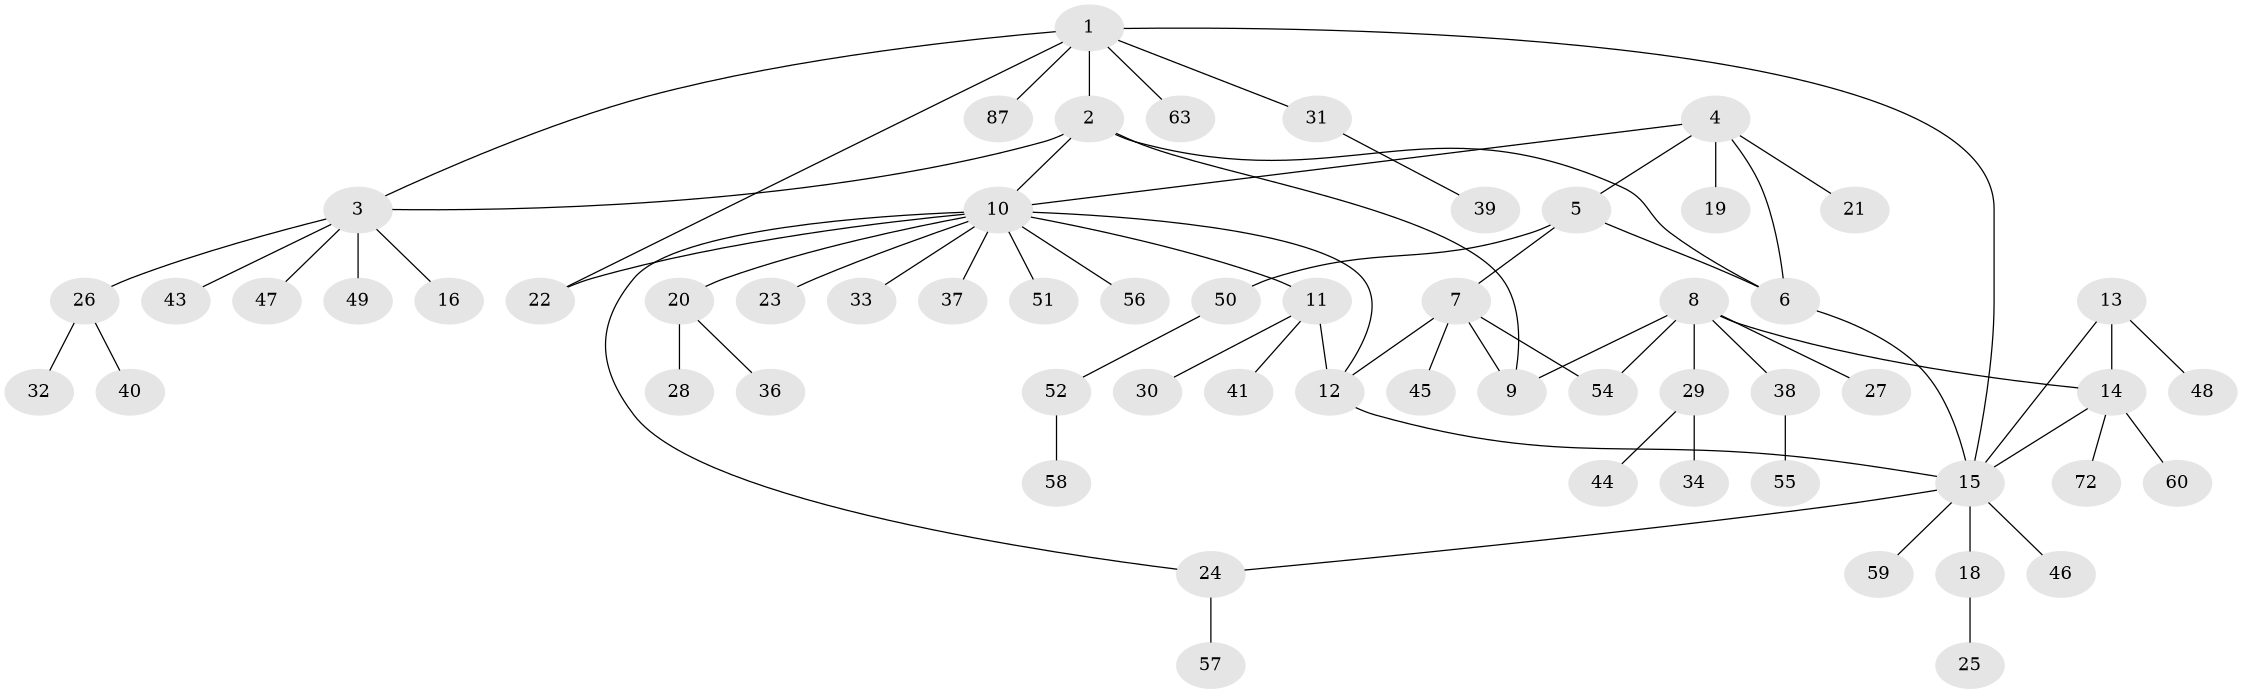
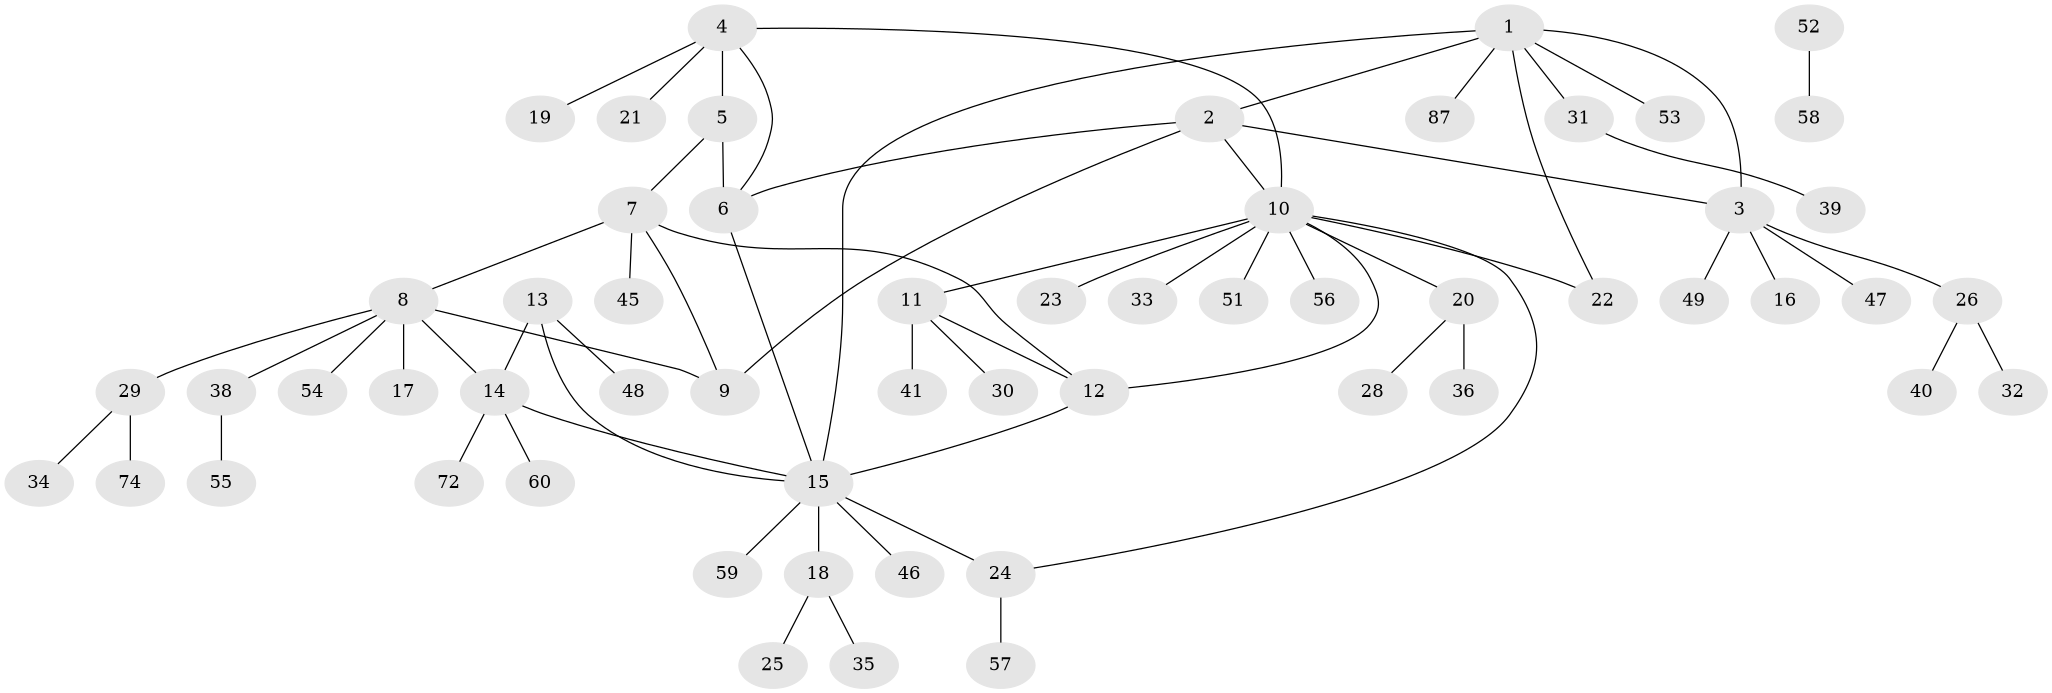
node "63": label "63" -> "53"
node "43": removed
node "37": removed
node "50": removed
edge "7" -- "54": now "7" -- "8"
node "27": label "27" -> "17"
node "44": label "44" -> "74"
node "35": added
